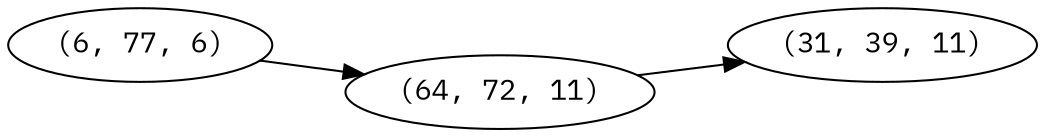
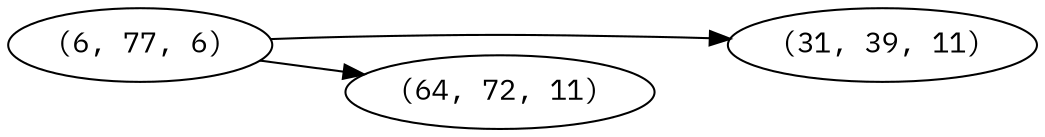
edge "(64, 72, 11)" -> "(31, 39, 11)": now "(6, 77, 6)" -> "(31, 39, 11)"
